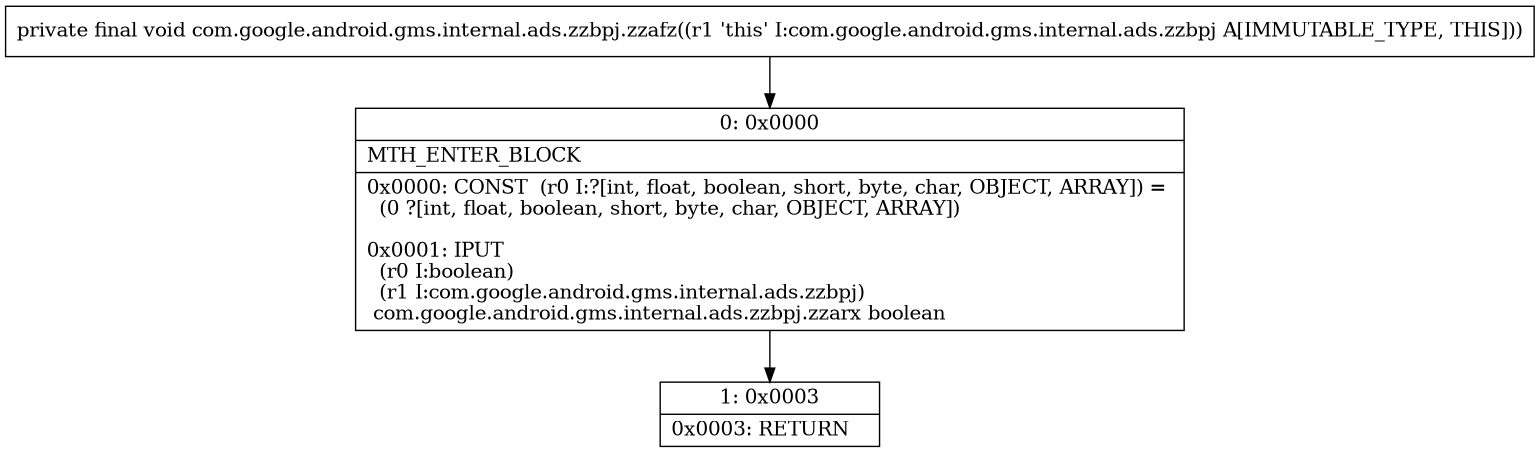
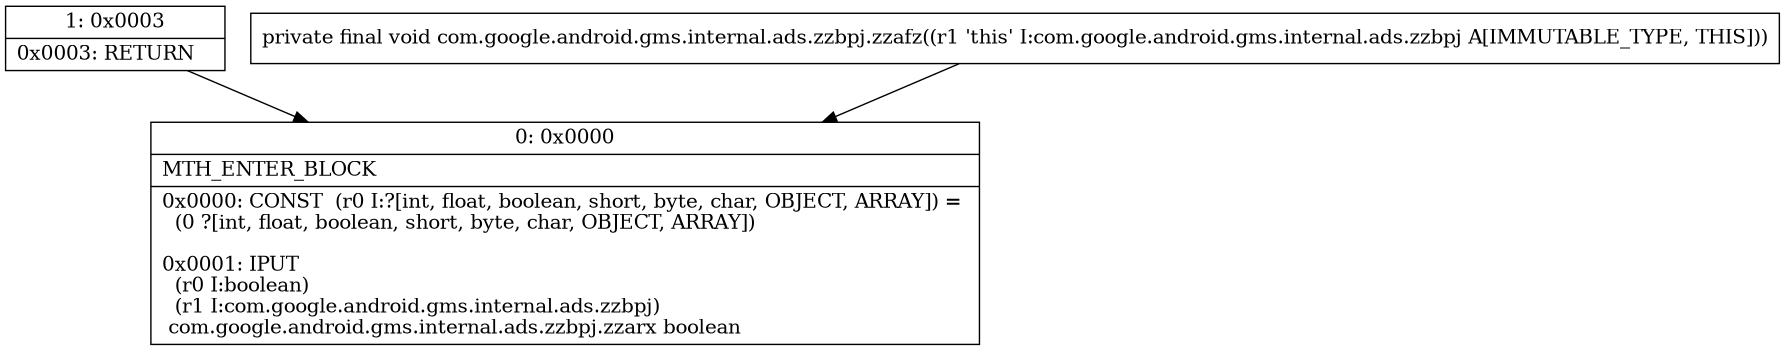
edge "0: 0x0000" -> "1: 0x0003": reversed
